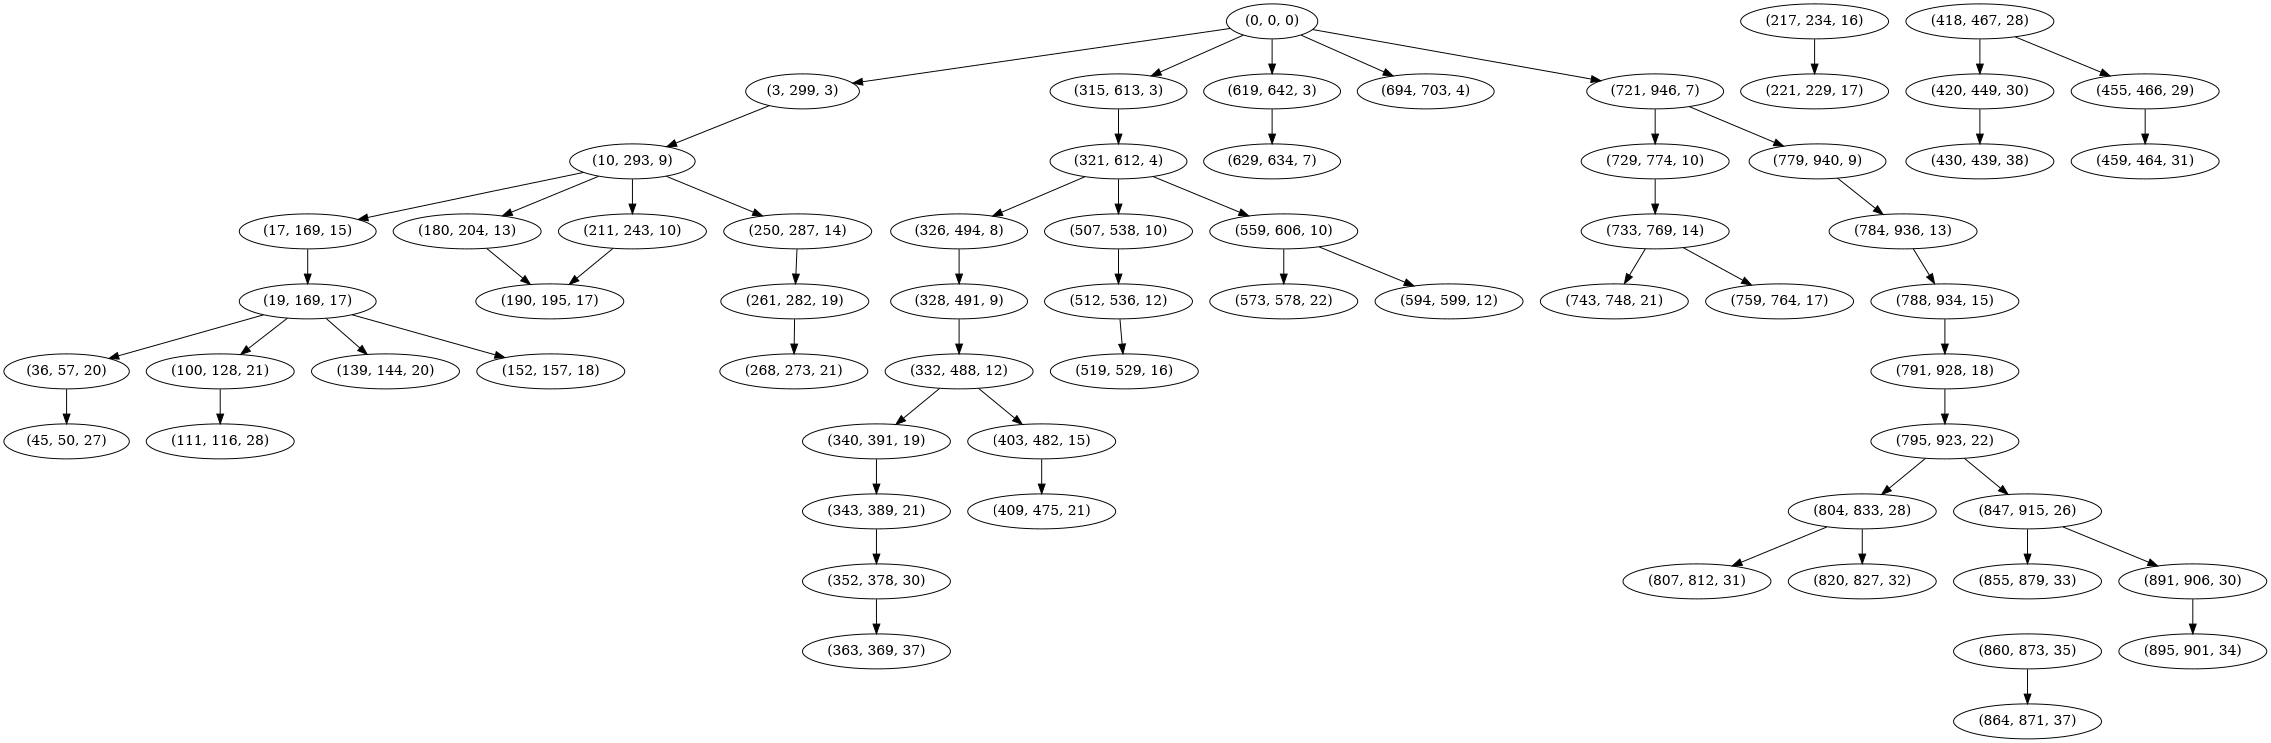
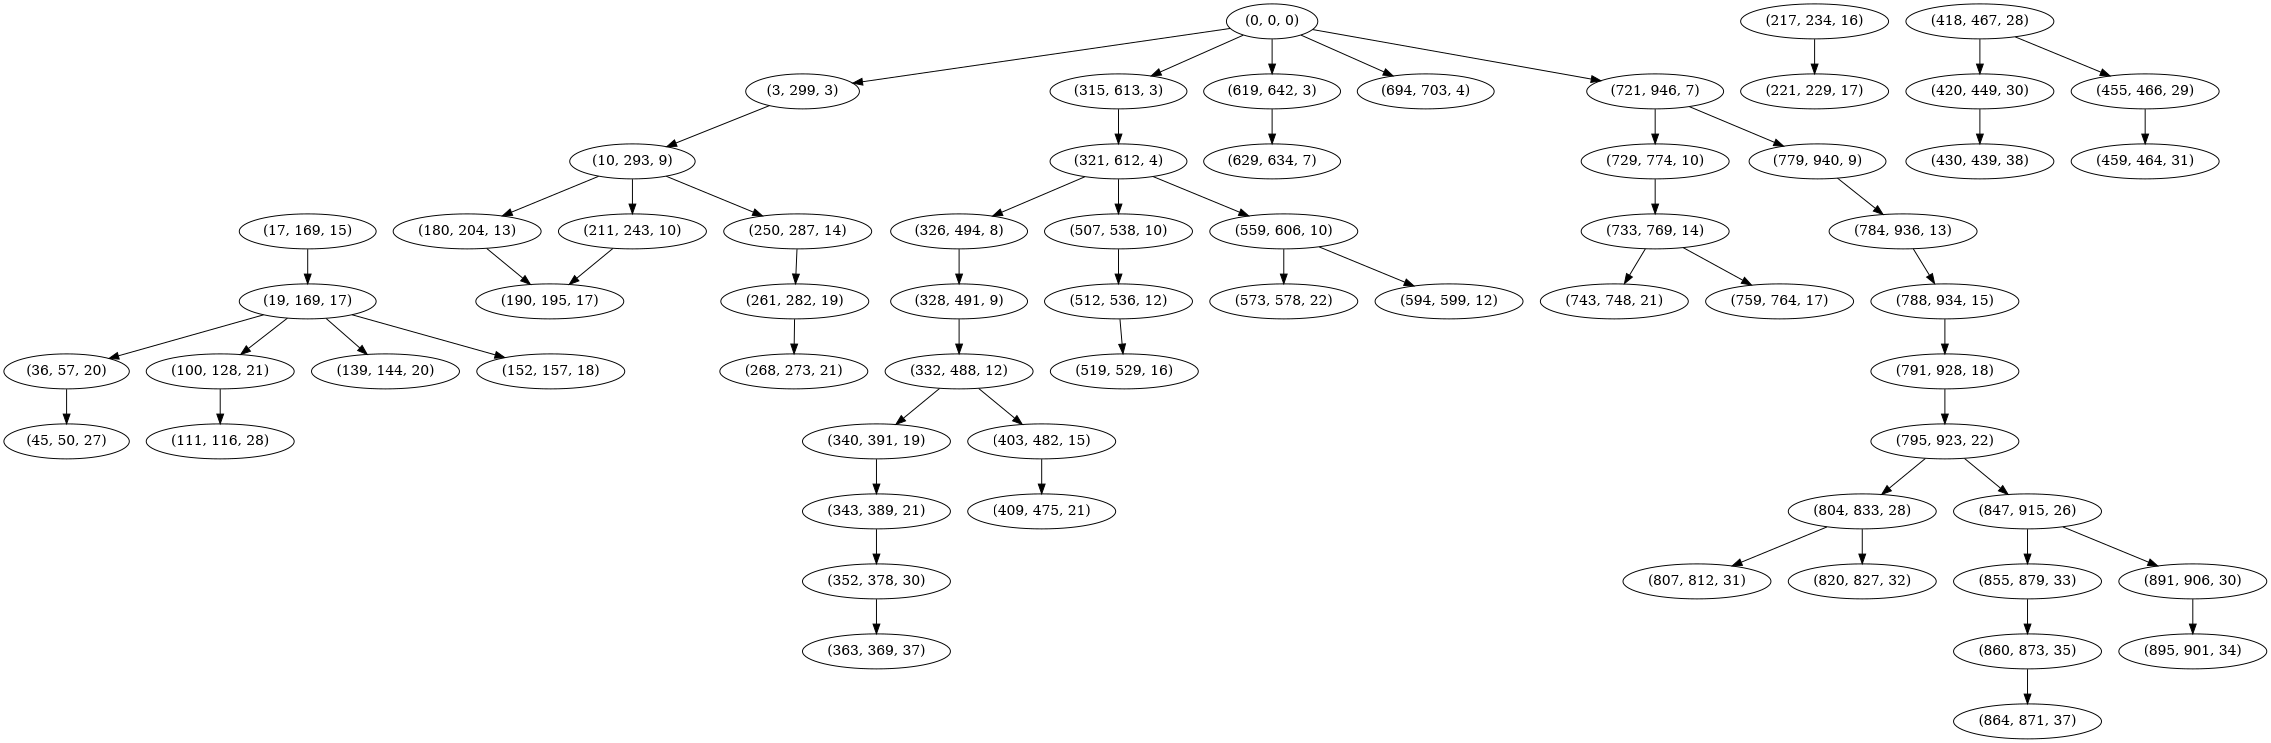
edge "(10, 293, 9)" -> "(17, 169, 15)": removed
edge "(855, 879, 33)" -> "(860, 873, 35)": added
